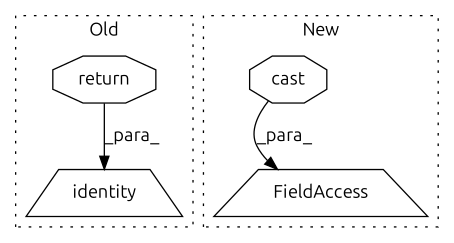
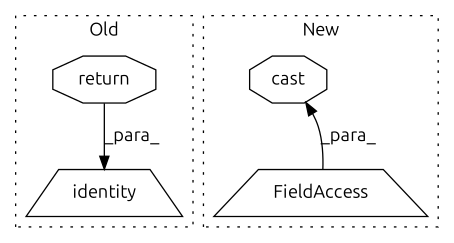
edge "cast" -> "FieldAccess": reversed
